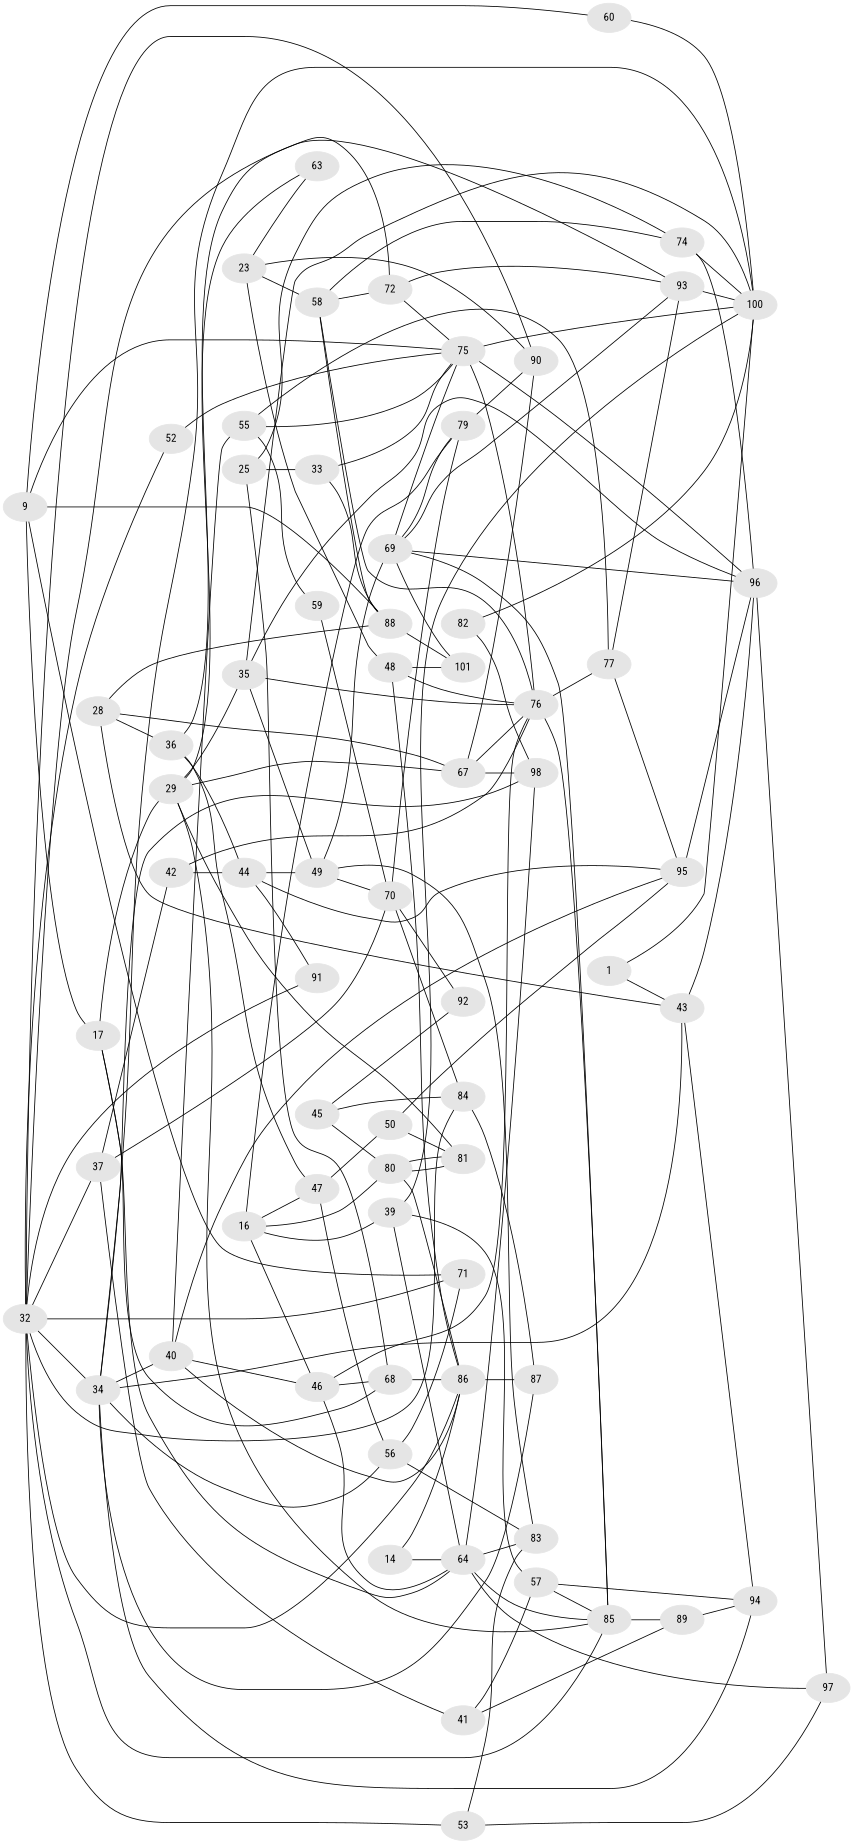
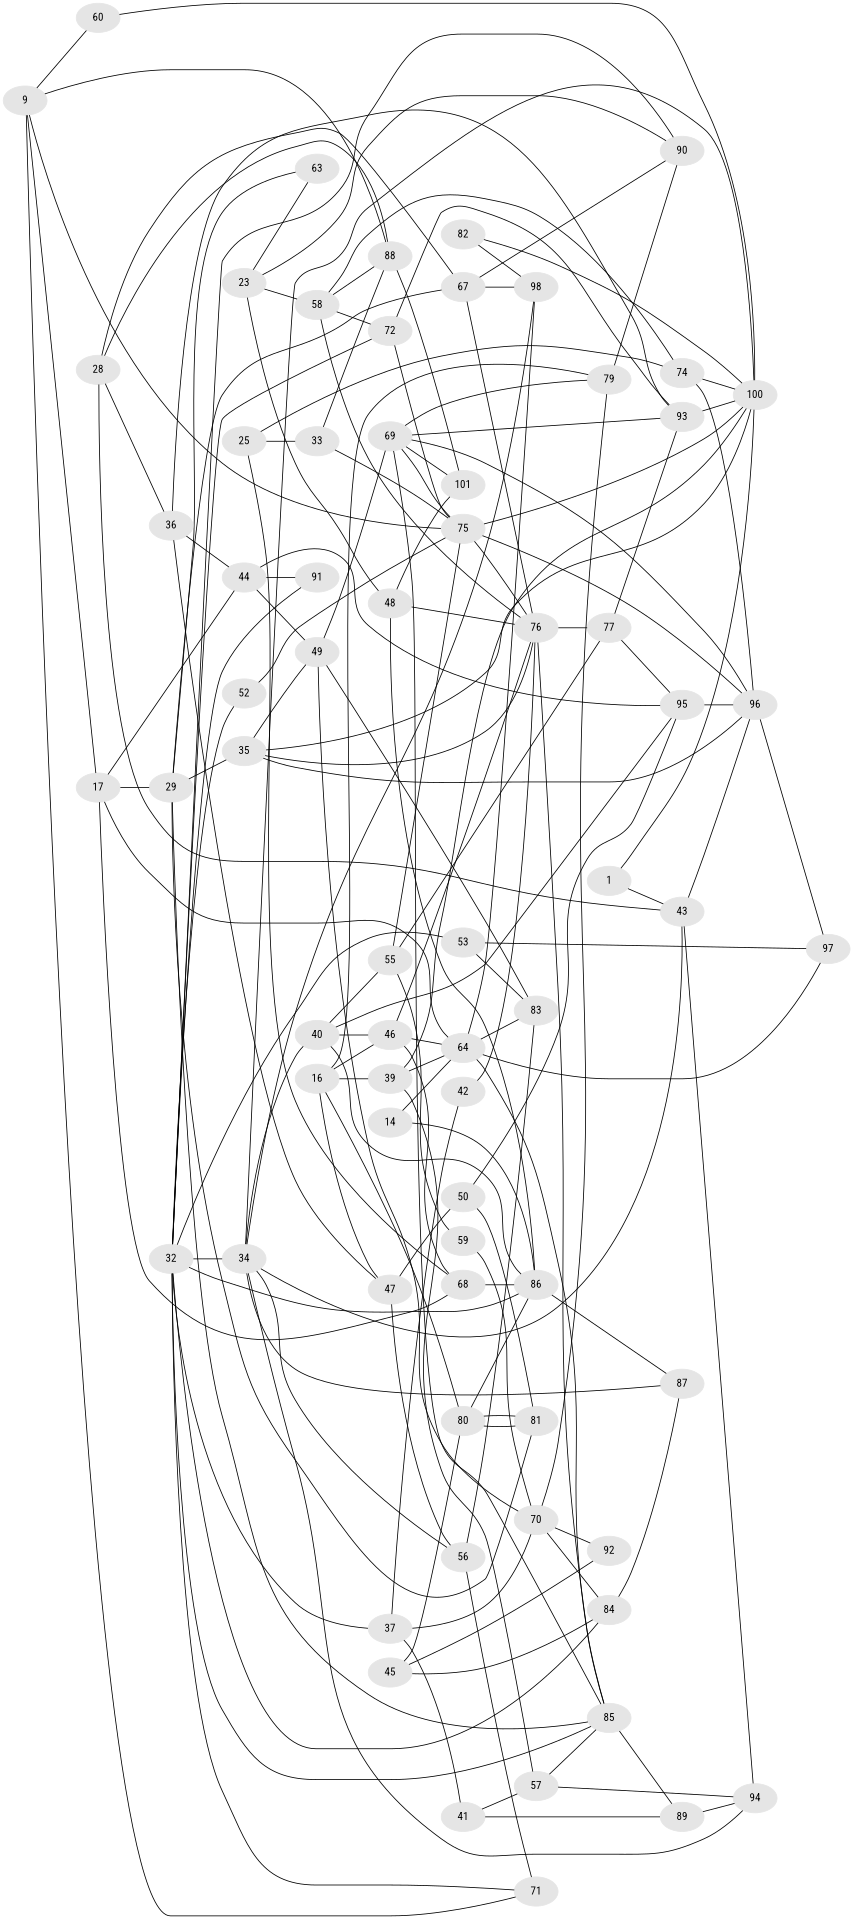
edge "42" -- "44": now "17" -- "44"
